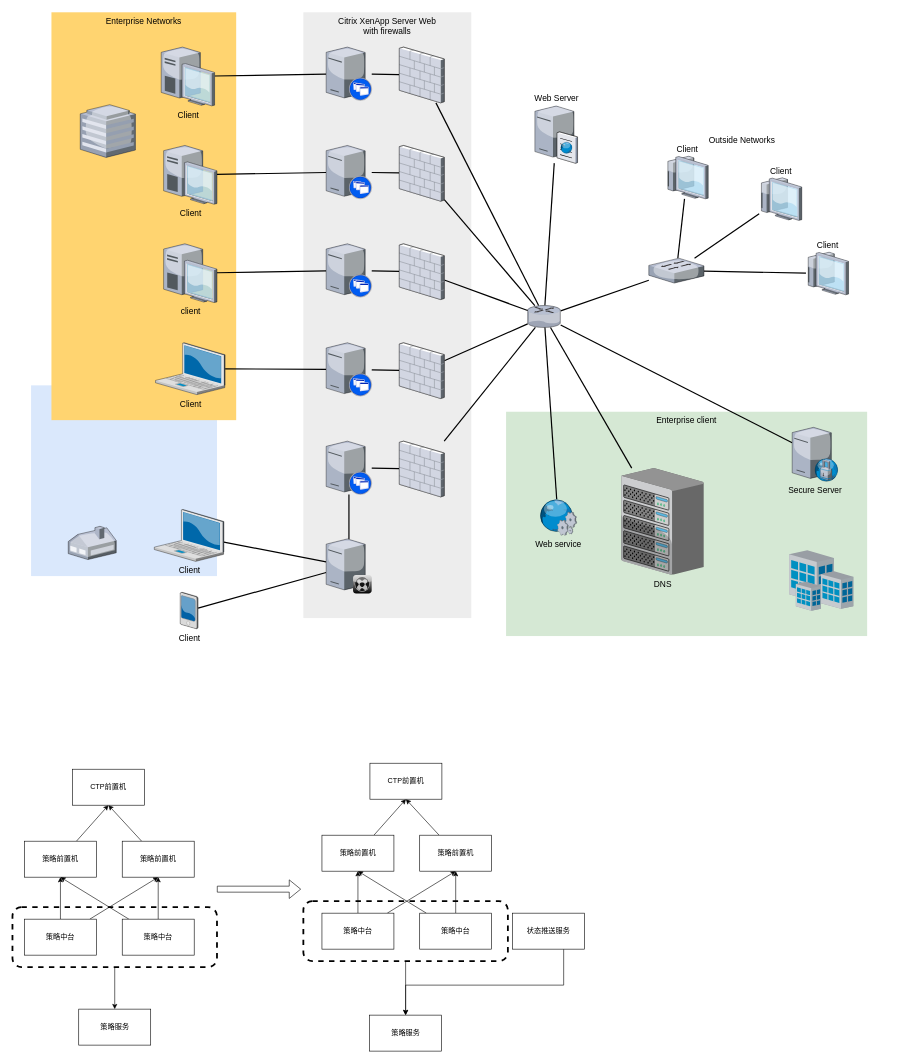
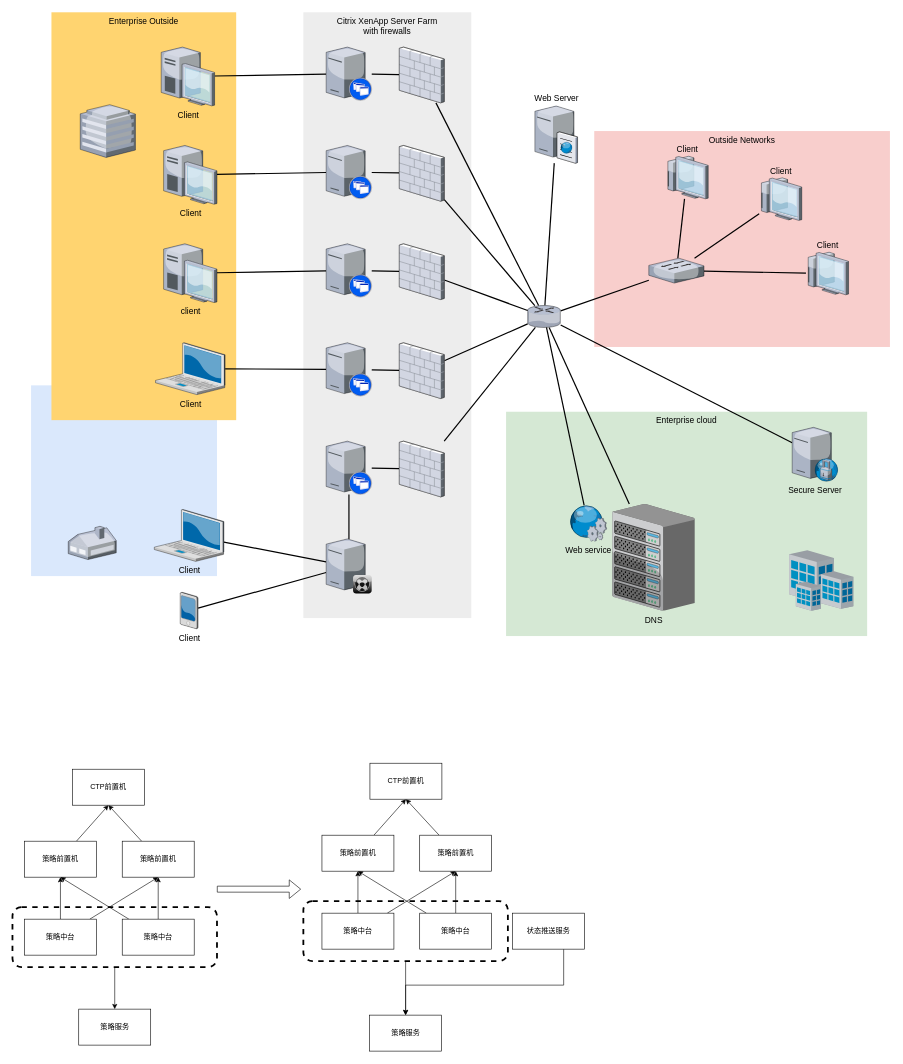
node "Enterprise Networks": label "Enterprise Networks" -> "Enterprise Outside"
node "Citrix XenApp Server Web with firewalls": label "Citrix XenApp Server Web with firewalls" -> "Citrix XenApp Server Farm with firewalls"
node "Outside Networks": fillcolor #ffffff -> #f8cecc
node "Enterprise client": label "Enterprise client" -> "Enterprise cloud"
node "Web service": moved (558, 518) -> (588, 524)
node "DNS": moved (663, 522) -> (654, 558)
